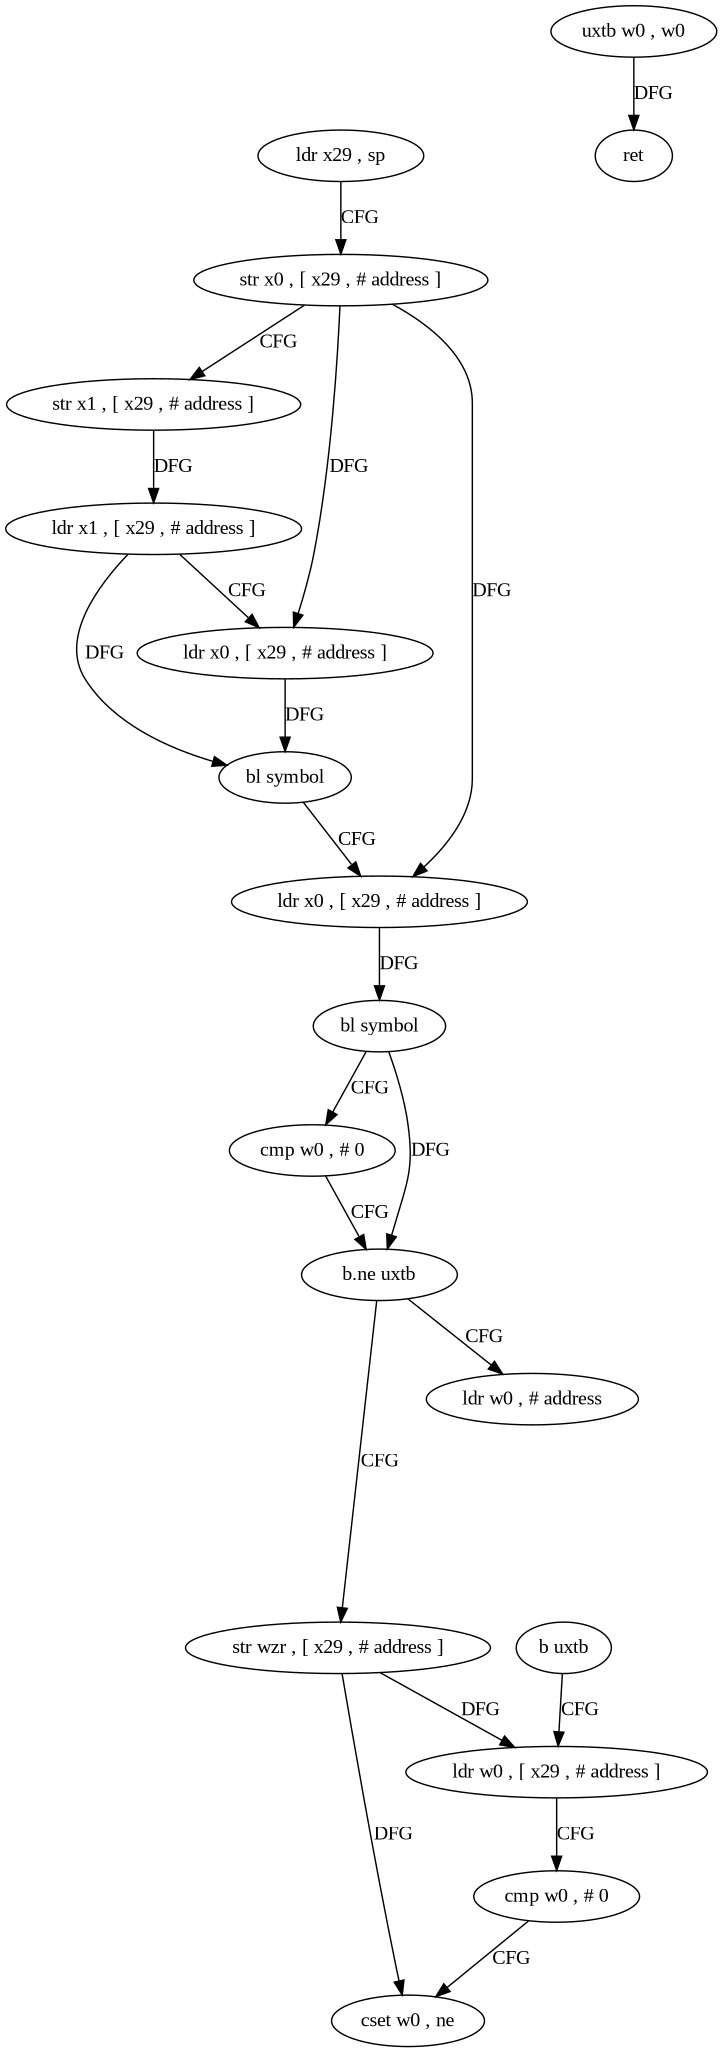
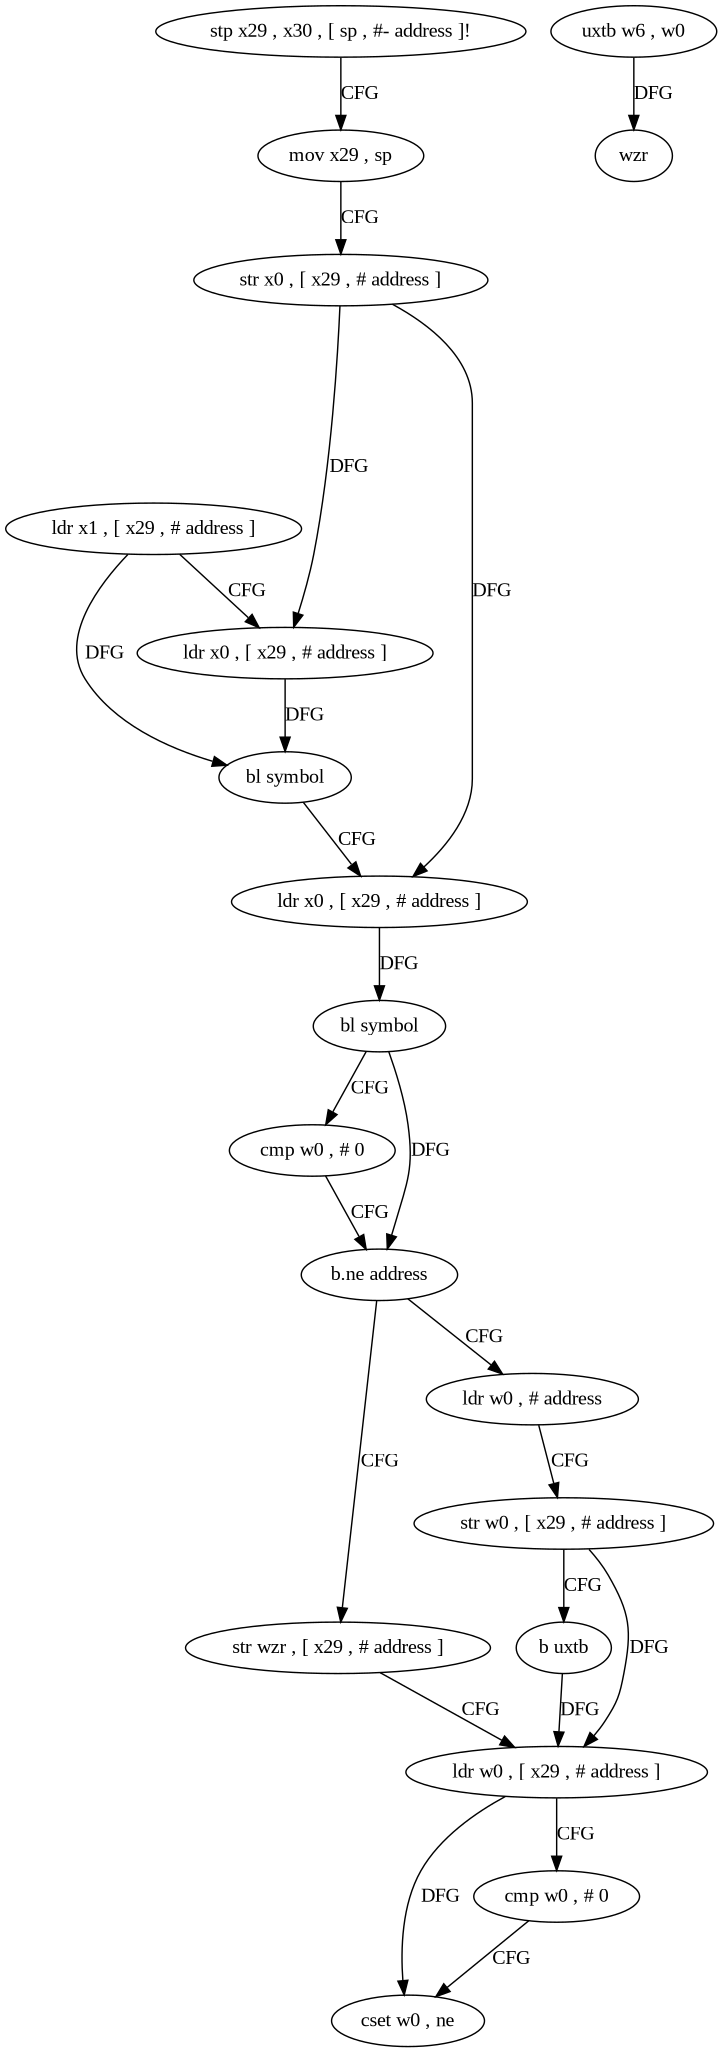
node "stp x29 , x30 , [ sp , #- address ]!": added
node "uxtb w0 , w0": label "uxtb w0 , w0" -> "uxtb w6 , w0"
node "ldr x29 , sp": label "ldr x29 , sp" -> "mov x29 , sp"
node "ret": label "ret" -> "wzr"
node "str x1 , [ x29 , # address ]": removed
node "b.ne uxtb": label "b.ne uxtb" -> "b.ne address"
node "str w0 , [ x29 , # address ]": added
edge "str wzr , [ x29 , # address ]" -> "ldr w0 , [ x29 , # address ]": label "DFG" -> "CFG"
edge "b uxtb" -> "ldr w0 , [ x29 , # address ]": label "CFG" -> "DFG"
edge "str wzr , [ x29 , # address ]" -> "cset w0 , ne": now "ldr w0 , [ x29 , # address ]" -> "cset w0 , ne"
